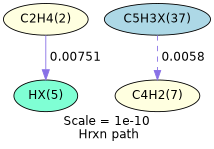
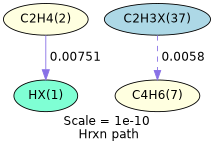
node "C5H3X(37)": label "C5H3X(37)" -> "C2H3X(37)"
node "HX(5)": label "HX(5)" -> "HX(1)"
node "C4H2(7)": label "C4H2(7)" -> "C4H6(7)"
